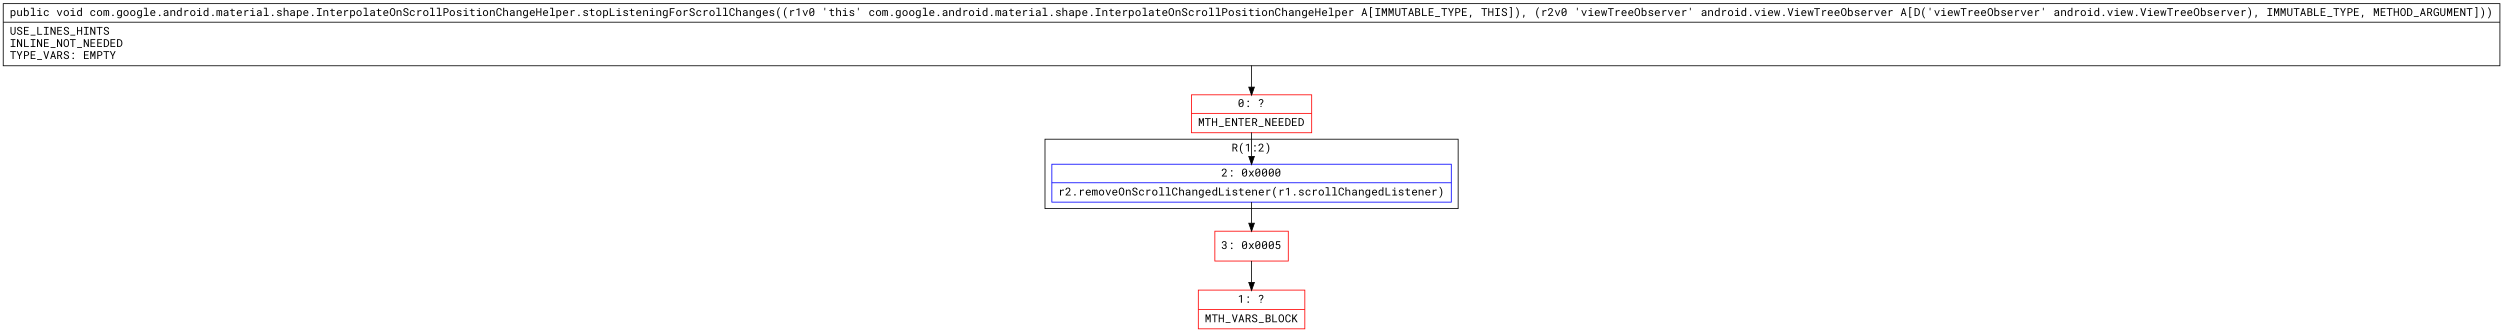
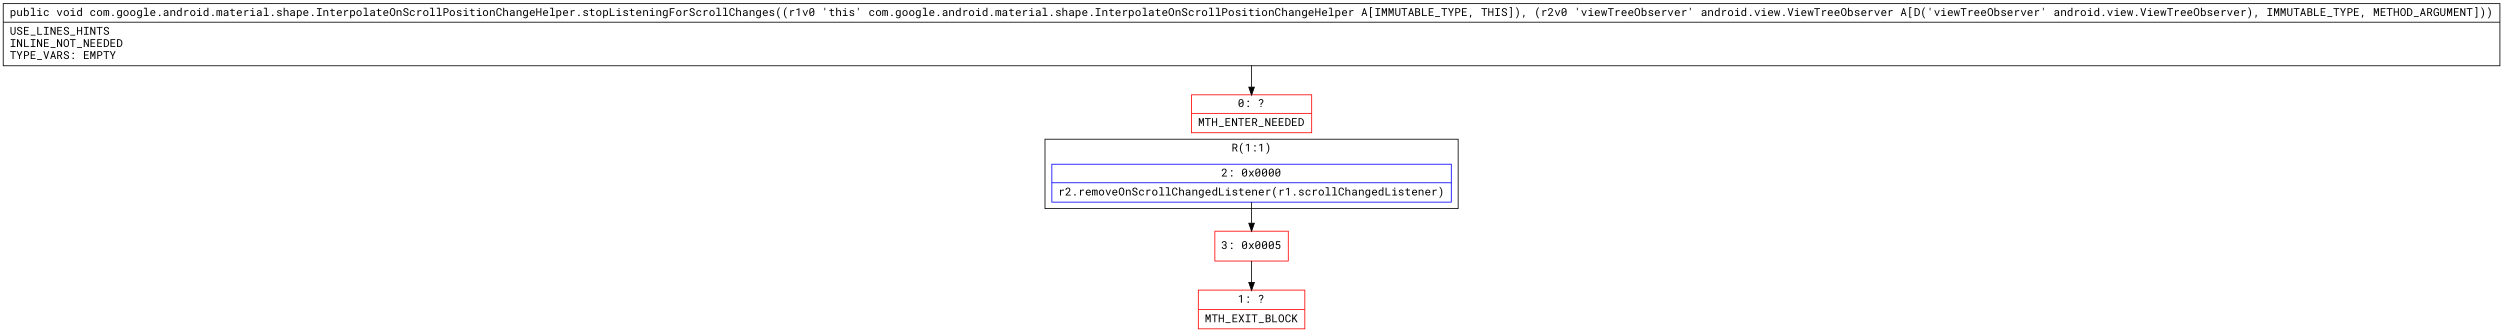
edge "0: ?" -> "2: 0x0000": removed
cluster "R(1:2)": label "R(1:2)" -> "R(1:1)"
node "1: ?": text "MTH_VARS_BLOCK" -> "MTH_EXIT_BLOCK"
